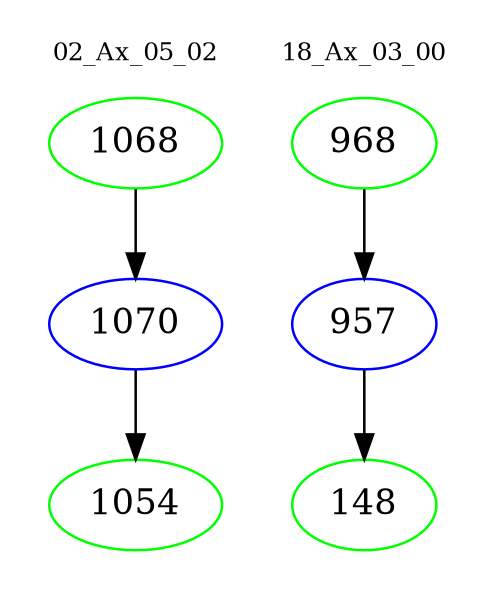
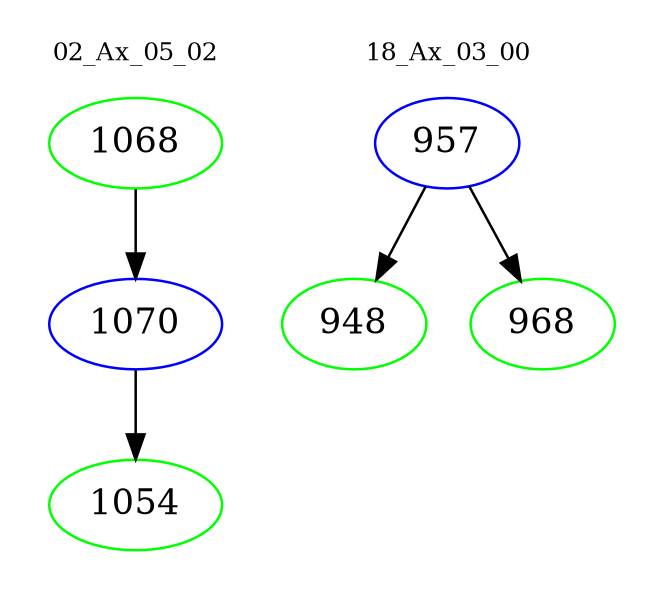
edge "968" -> "957": reversed
node "148": label "148" -> "948"
